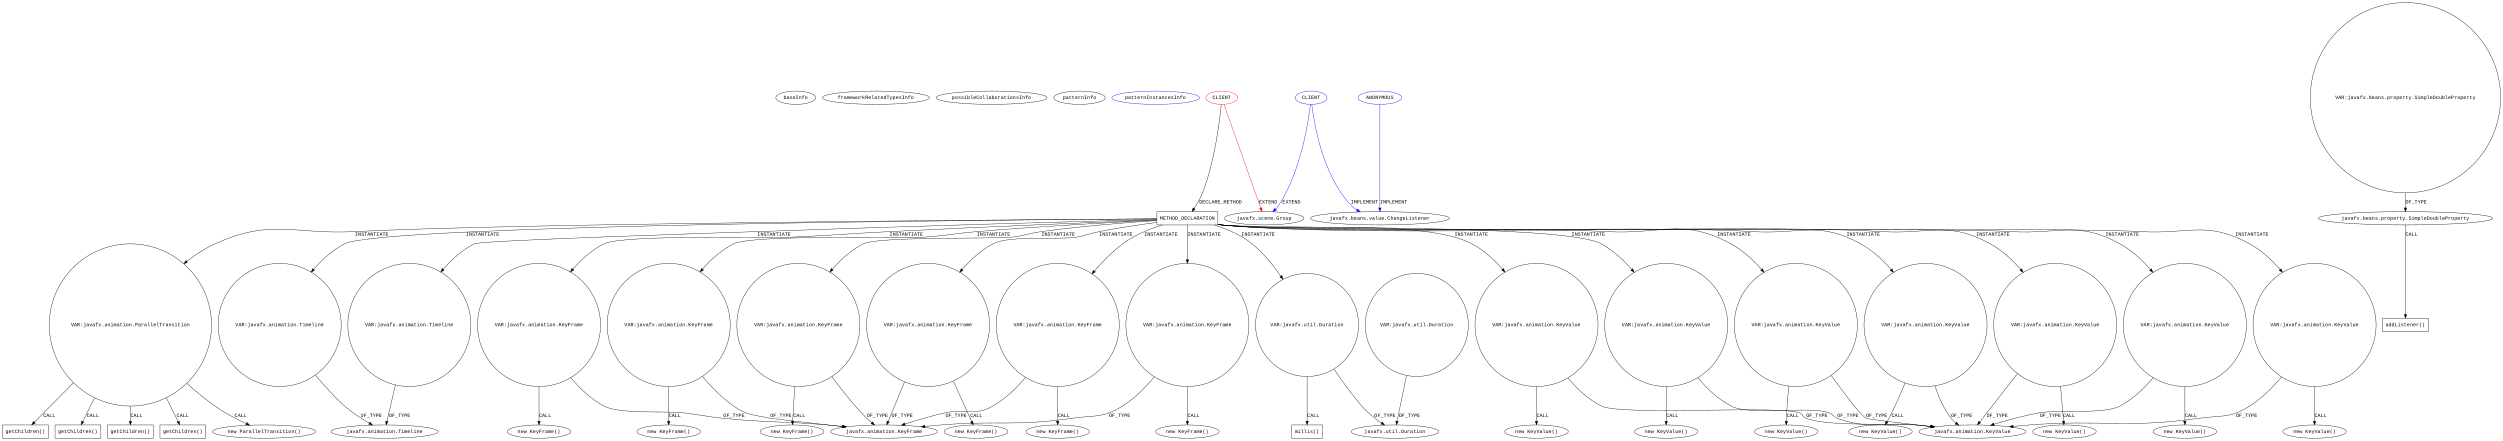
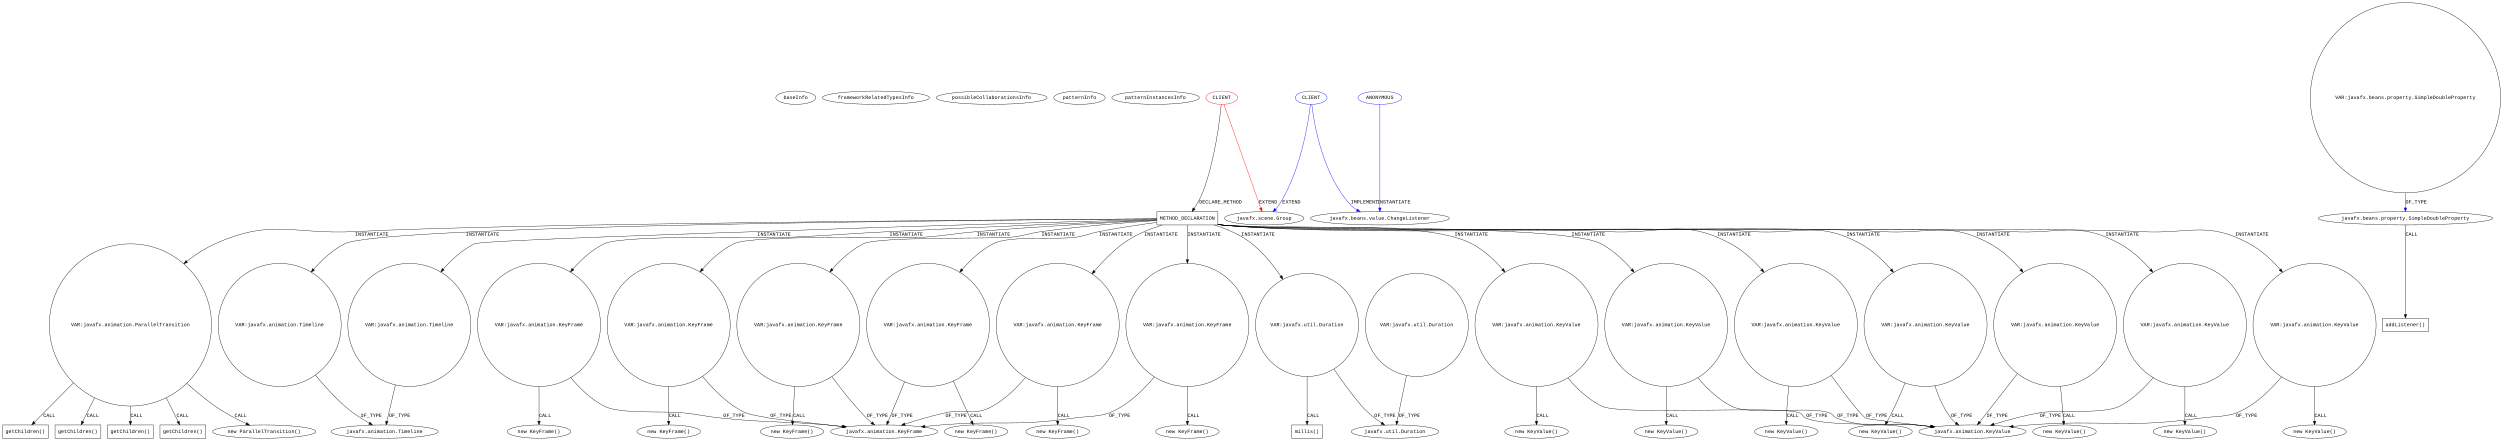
node "patternInstancesInfo": color blue -> black
edge "VAR:javafx.beans.property.SimpleDoubleProperty" -> "javafx.beans.property.SimpleDoubleProperty": color black -> blue
edge "ANONYMOUS" -> "javafx.beans.value.ChangeListener": label "IMPLEMENT" -> "INSTANTIATE"
